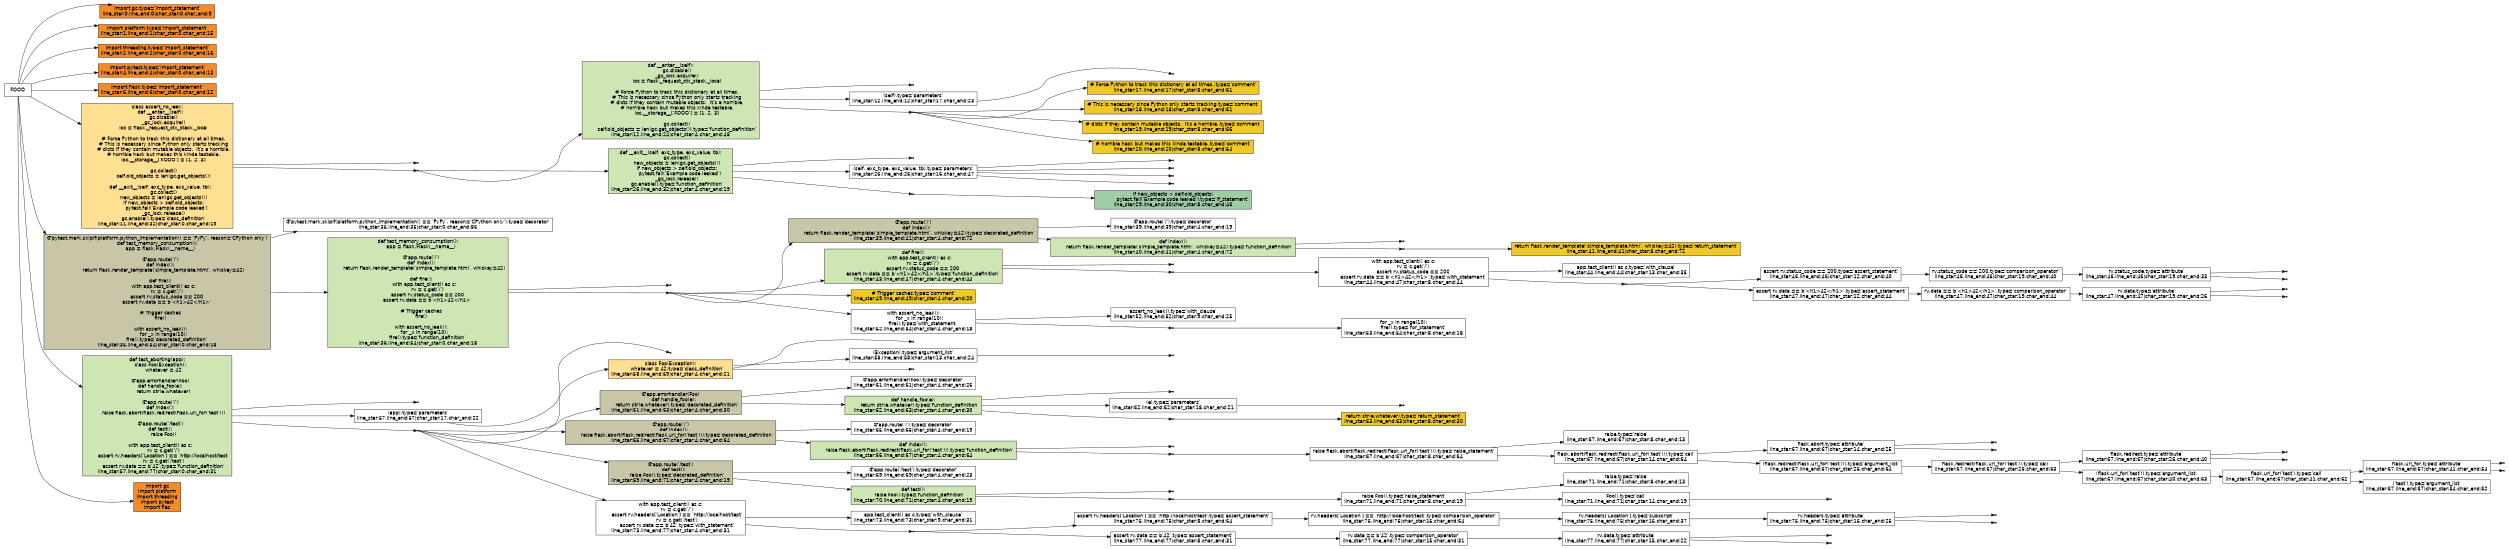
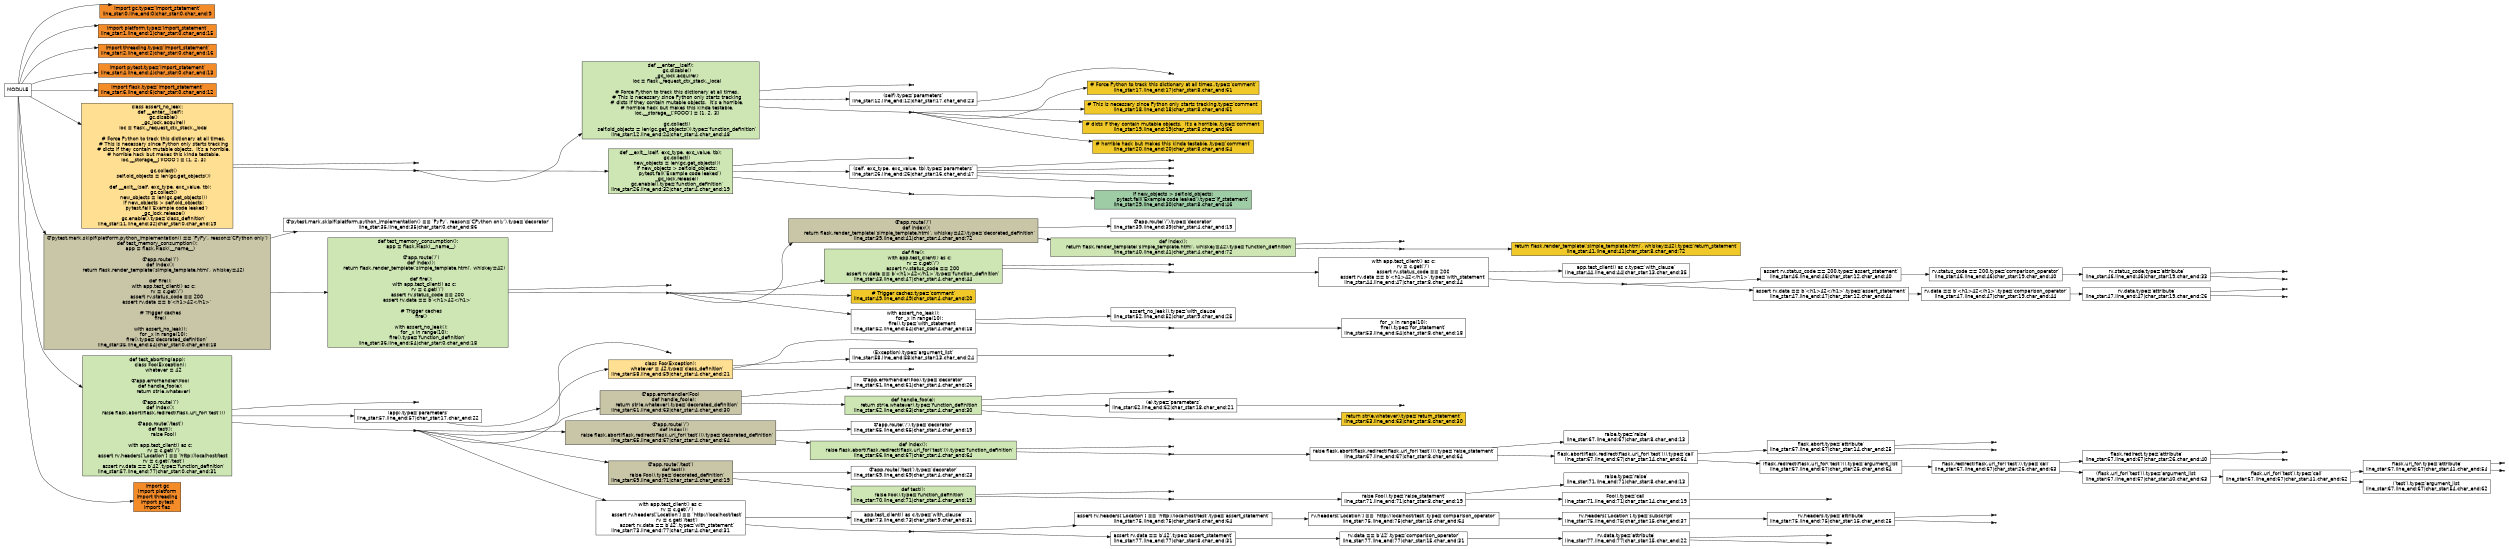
node "FOOO": label "FOOO" -> "MODULE"
